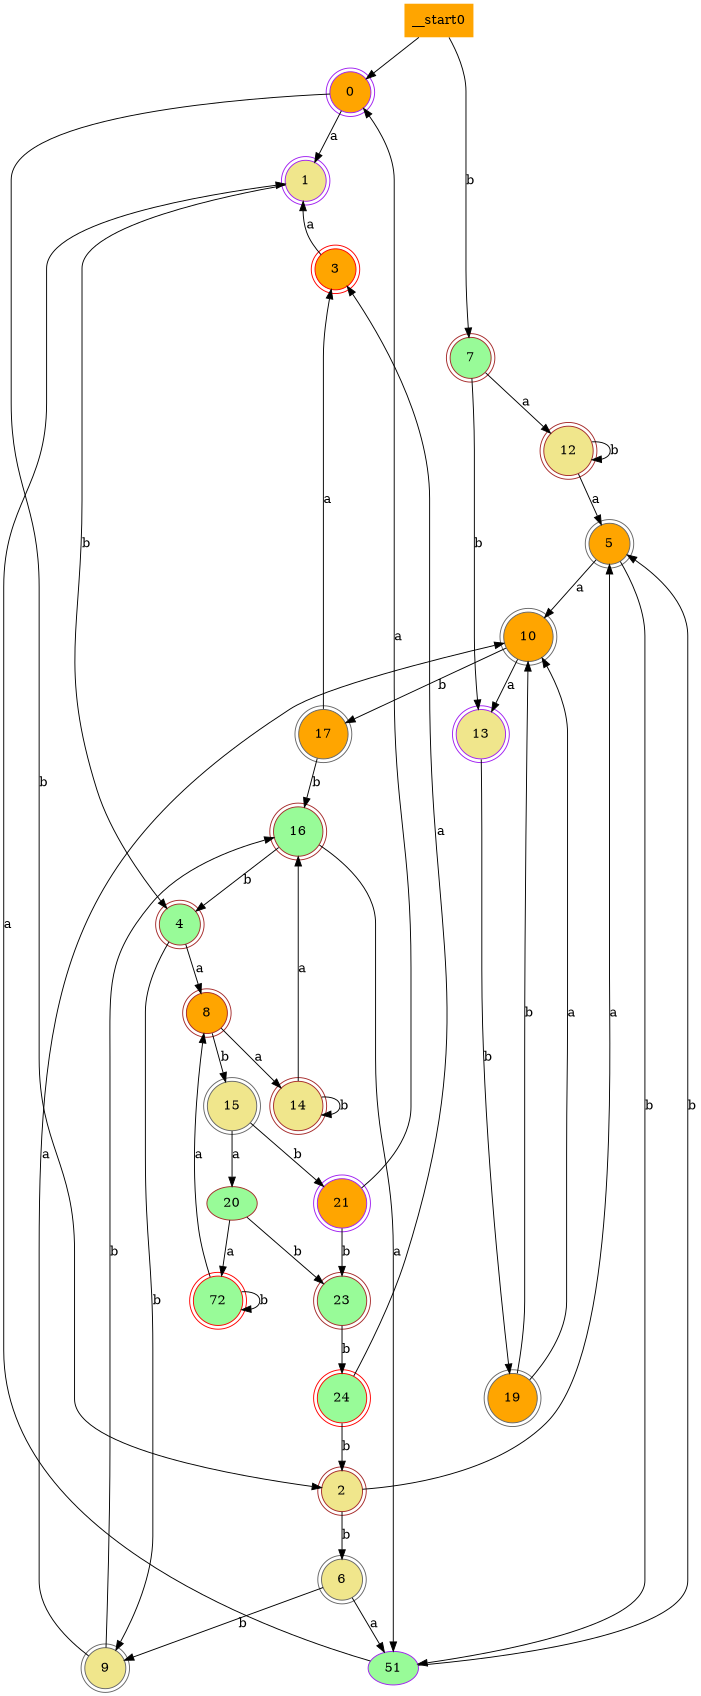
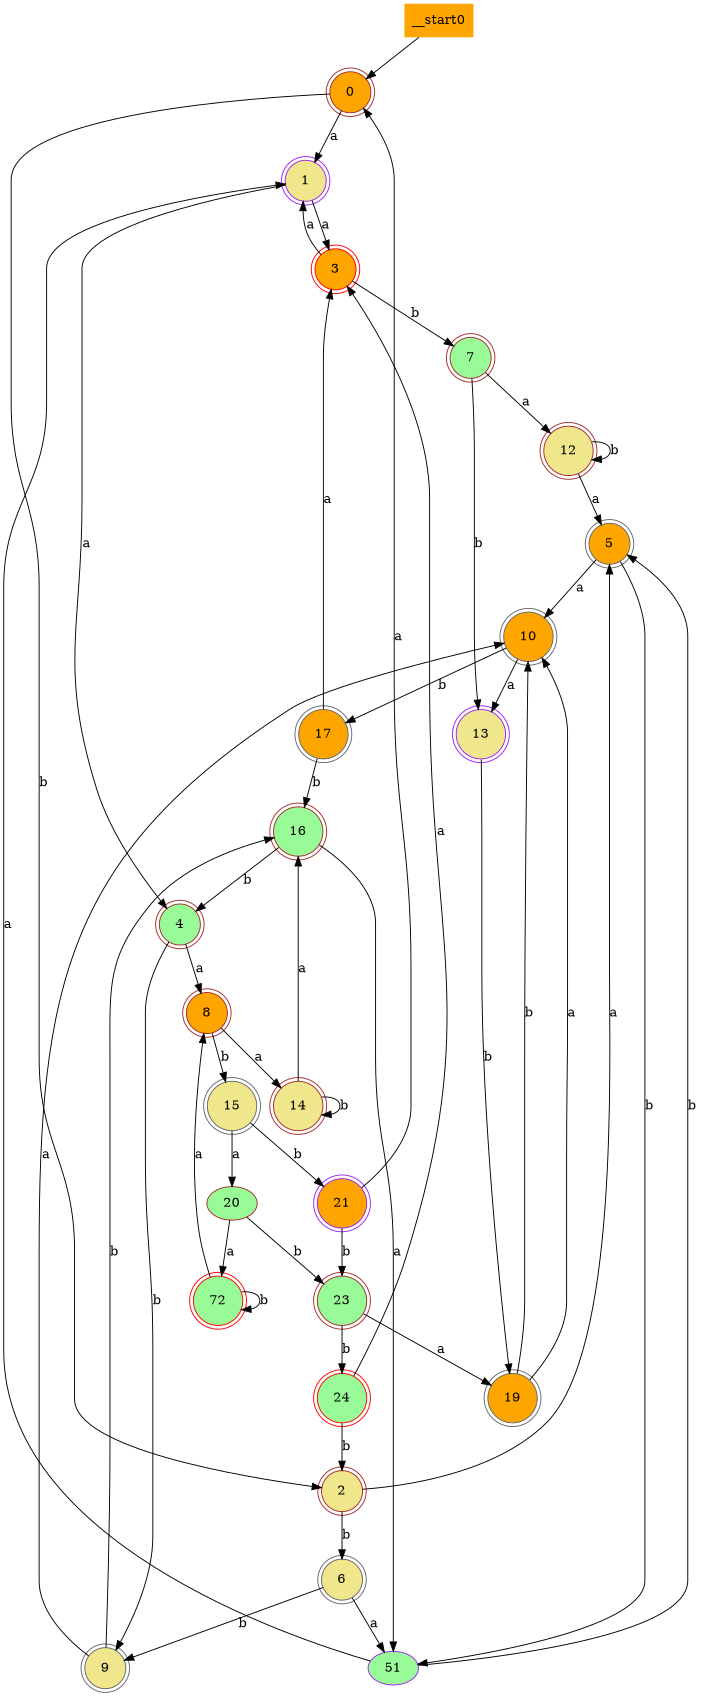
node "0": color purple -> brown
edge "__start0" -> "7": now "3" -> "7"
edge "1" -> "3": added, label "a"
edge "1" -> "4": label "b" -> "a"
edge "23" -> "19": added, label "a"
